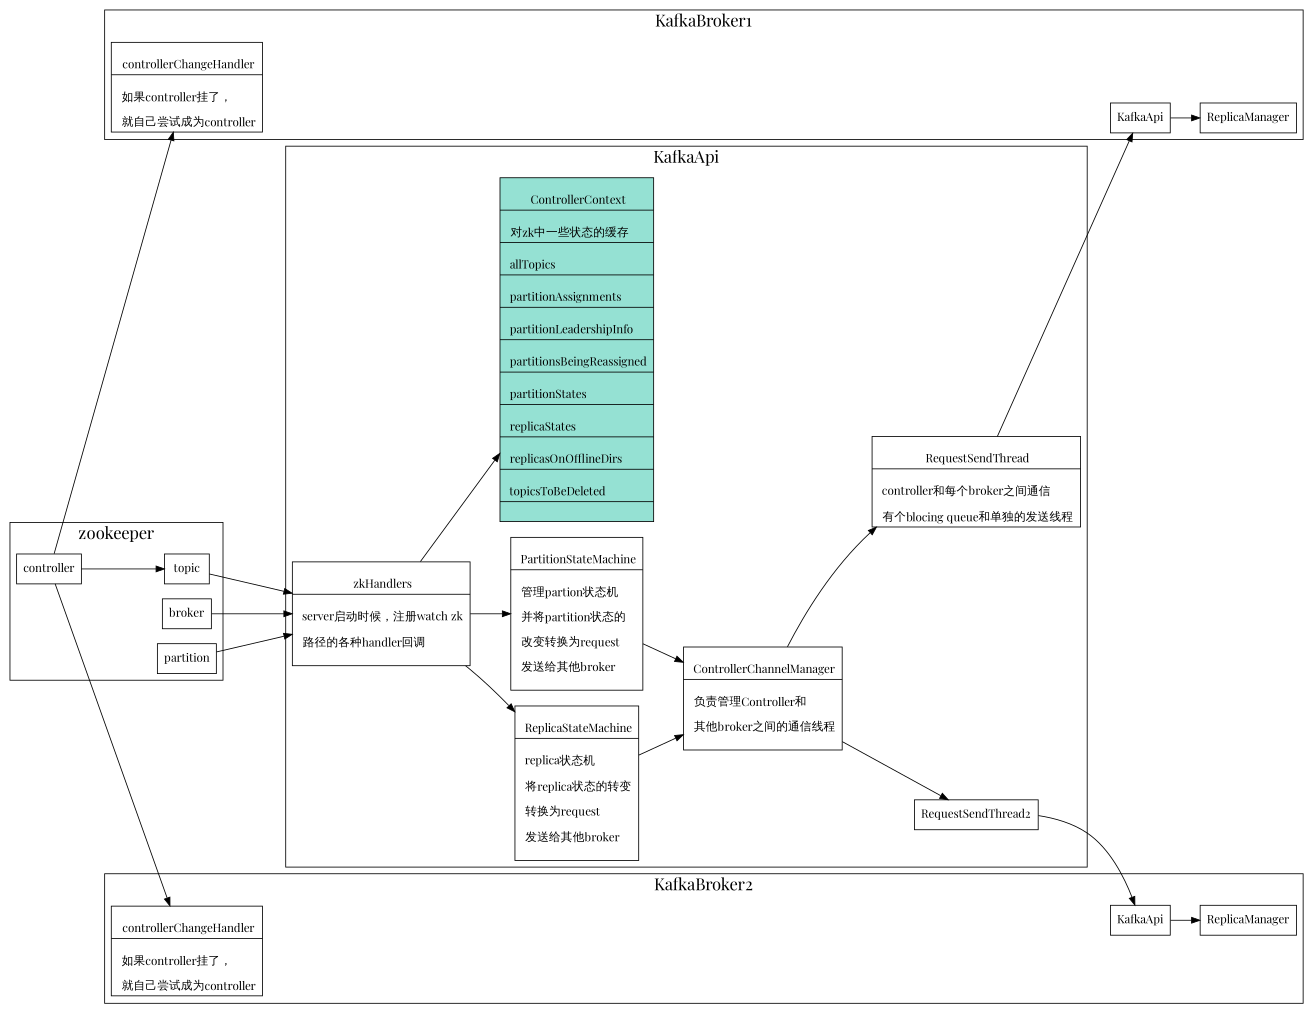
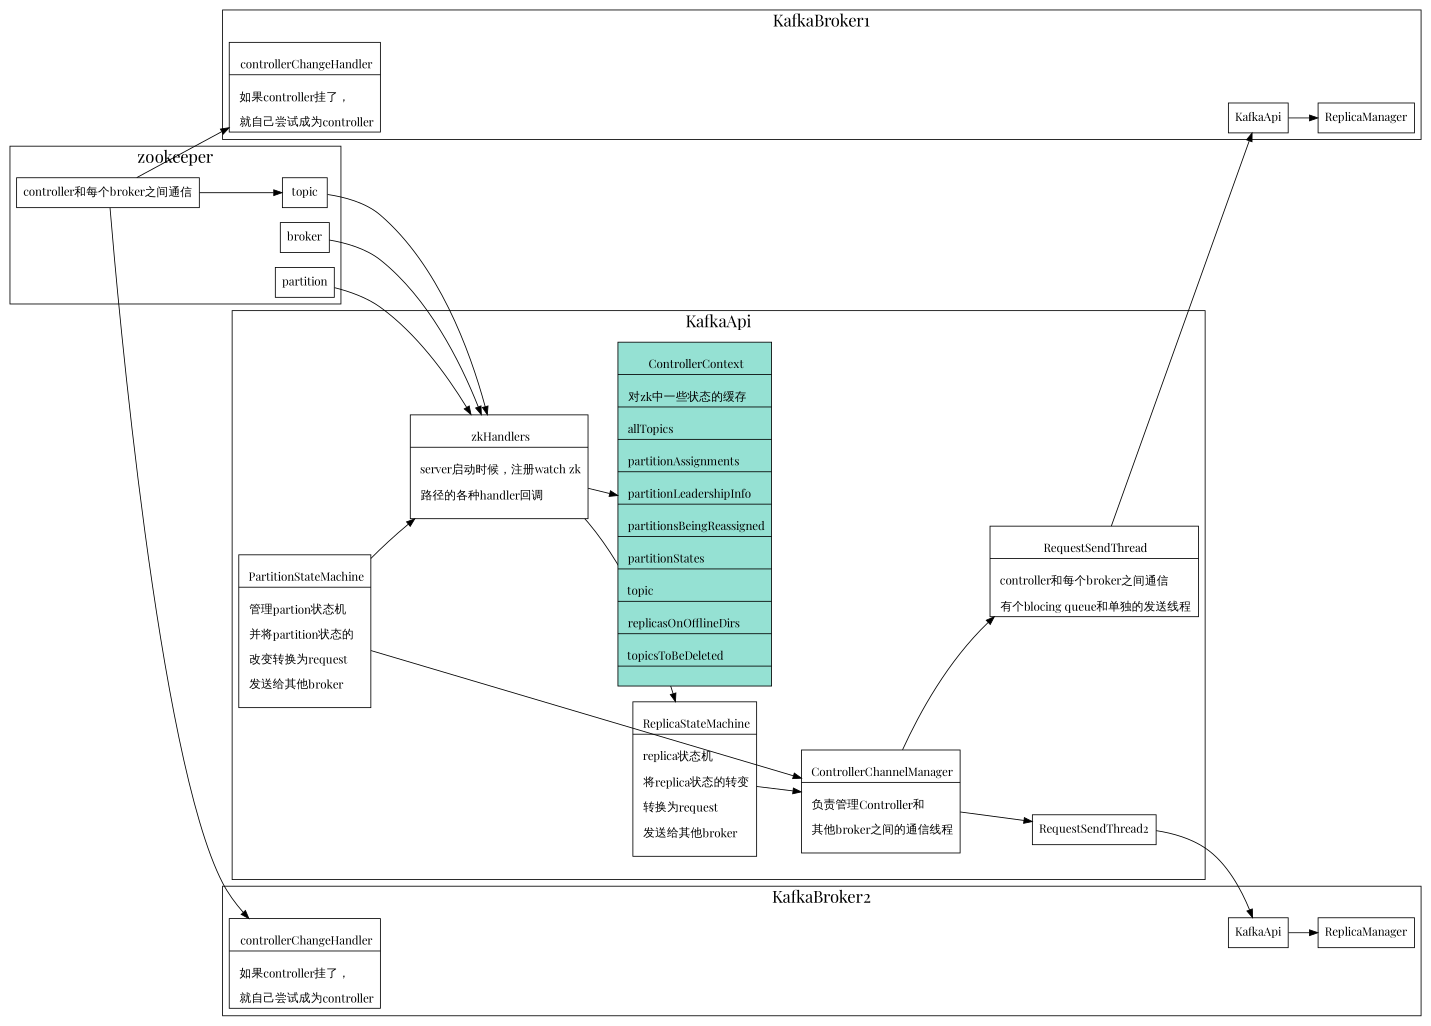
node "ControllerContext": text "replicaStates" -> "topic"
node "controller": label "controller" -> "controller和每个broker之间通信"
edge "zkHandlers" -> "PartitionStateMachine": reversed
